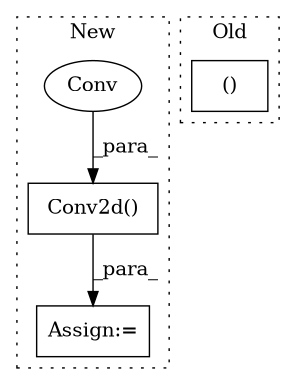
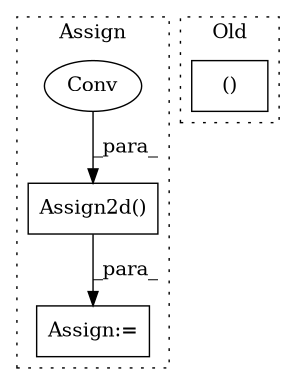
cluster "New": label "New" -> "Assign"
node "Conv2d()": label "Conv2d()" -> "Assign2d()"
